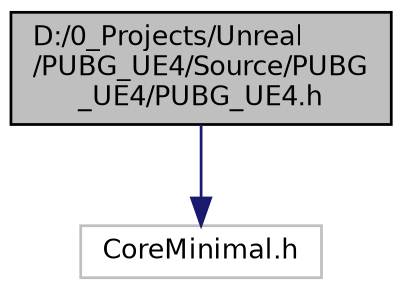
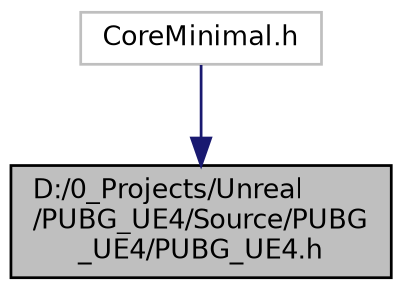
edge "D:/0_Projects/Unreal /PUBG_UE4/Source/PUBG _UE4/PUBG_UE4.h" -> "CoreMinimal.h": reversed
